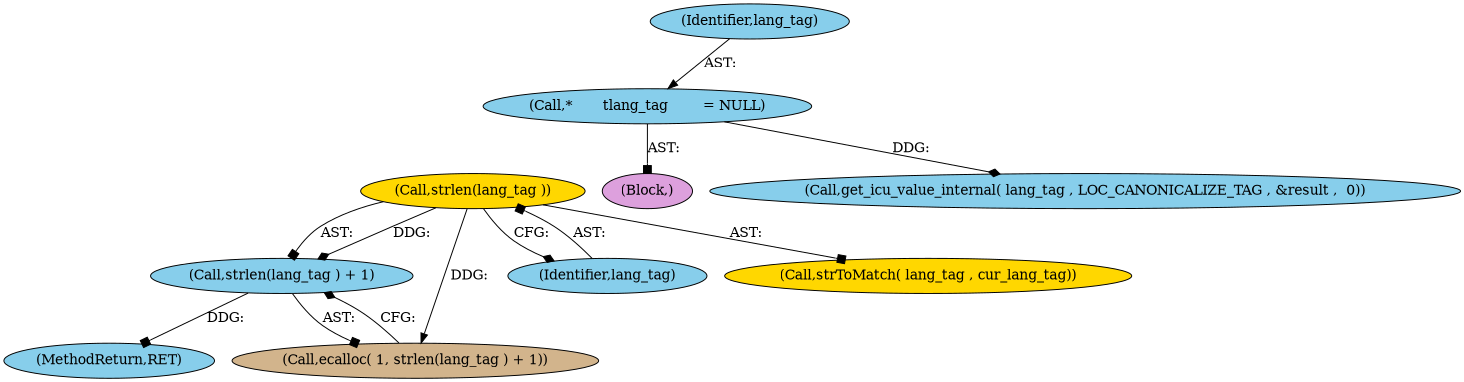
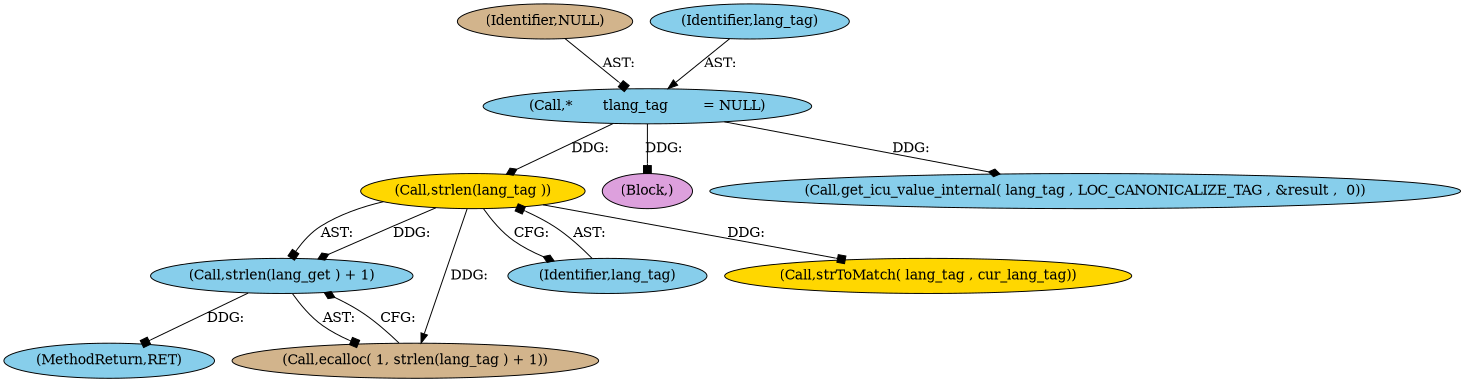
node "(Identifier,NULL)": added
edge "(Call,*       tlang_tag        = NULL)" -> "(Call,strlen(lang_tag ))": added, label "DDG:"
edge "(Call,*       tlang_tag        = NULL)" -> "(Block,)": label "AST: " -> "DDG: "
edge "(Call,strlen(lang_tag ))" -> "(Call,strToMatch( lang_tag , cur_lang_tag))": label "AST: " -> "DDG: "
node "(Call,strlen(lang_tag ) + 1)": label "(Call,strlen(lang_tag ) + 1)" -> "(Call,strlen(lang_get ) + 1)"
